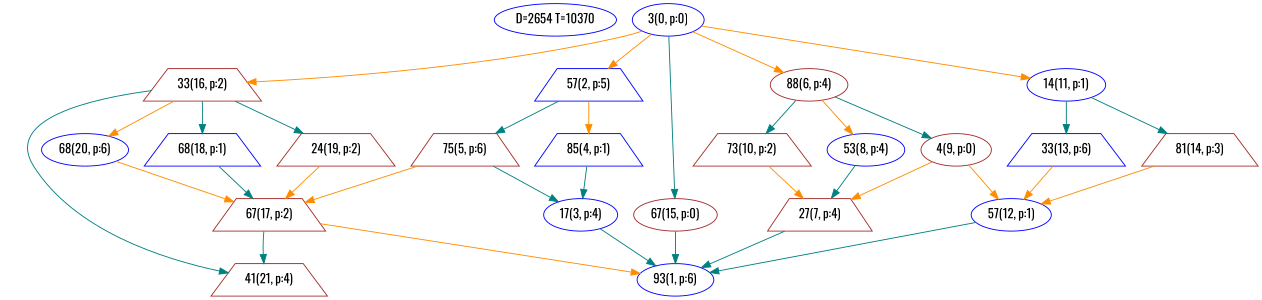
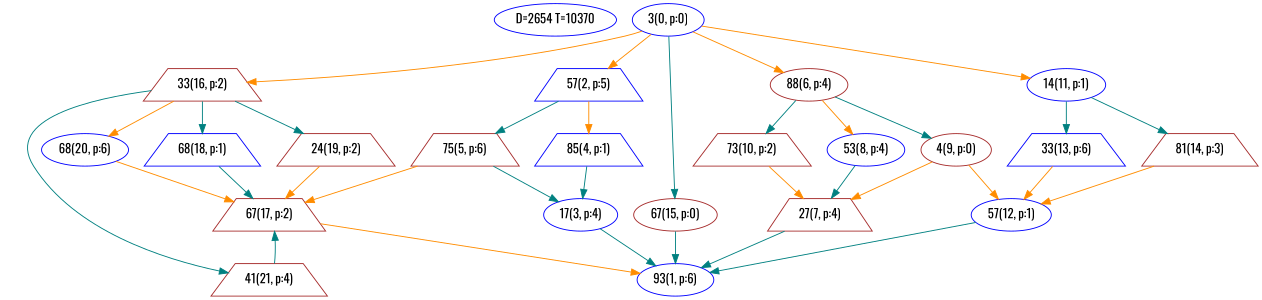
edge "67(17, p:2)" -> "41(21, p:4)": reversed
